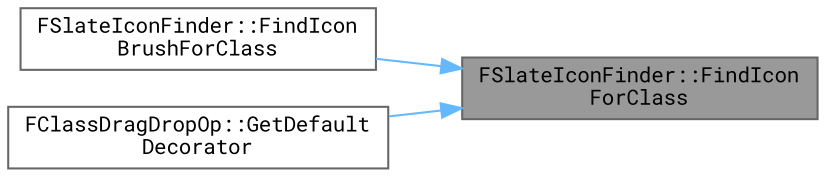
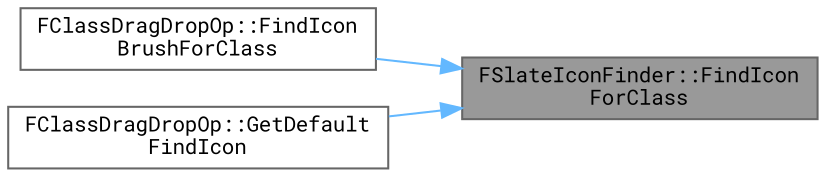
node "FSlateIconFinder::FindIcon BrushForClass": label "FSlateIconFinder::FindIcon BrushForClass" -> "FClassDragDropOp::FindIcon BrushForClass"
node "FClassDragDropOp::GetDefault Decorator": label "FClassDragDropOp::GetDefault Decorator" -> "FClassDragDropOp::GetDefault FindIcon"
